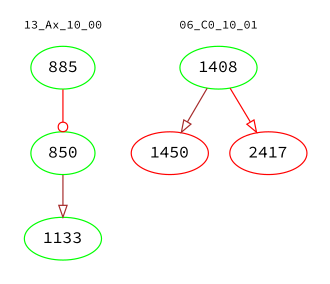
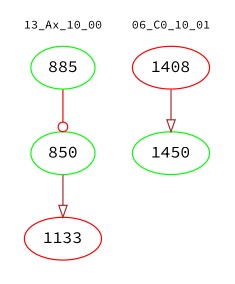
node "1408": color green -> red
node "1450": color red -> green
node "2417": removed
node "1133": color green -> red
